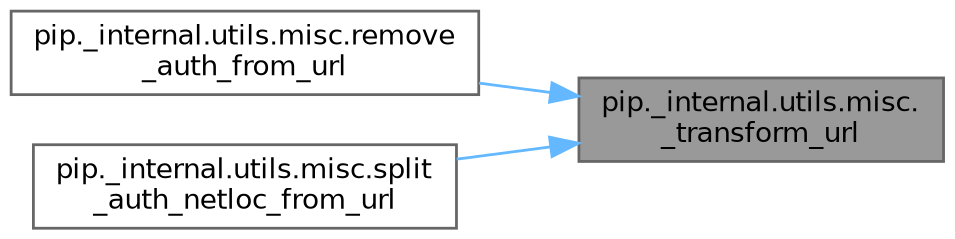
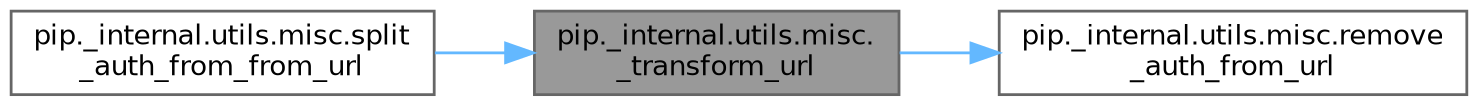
edge "pip._internal.utils.misc.remove _auth_from_url" -> "pip._internal.utils.misc. _transform_url": reversed
node "pip._internal.utils.misc.split _auth_netloc_from_url": label "pip._internal.utils.misc.split _auth_netloc_from_url" -> "pip._internal.utils.misc.split _auth_from_from_url"
